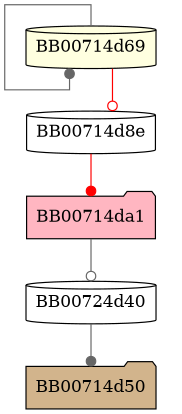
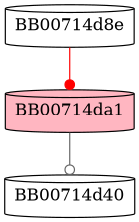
node "BB00714d69": removed
node "BB00714da1": shape folder -> cylinder
node "BB00724d40": label "BB00724d40" -> "BB00714d40"
node "BB00714d50": removed
